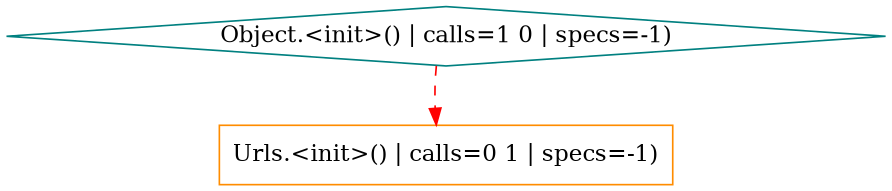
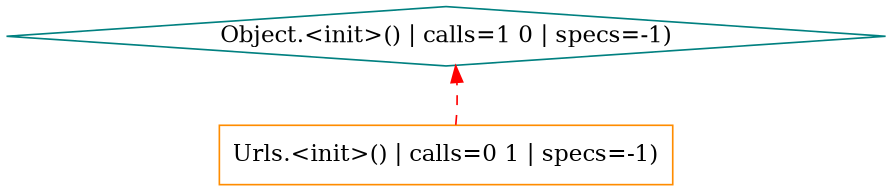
edge "Object.<init>() | calls=1 0 | specs=-1)" -> "Urls.<init>() | calls=0 1 | specs=-1)": reversed
